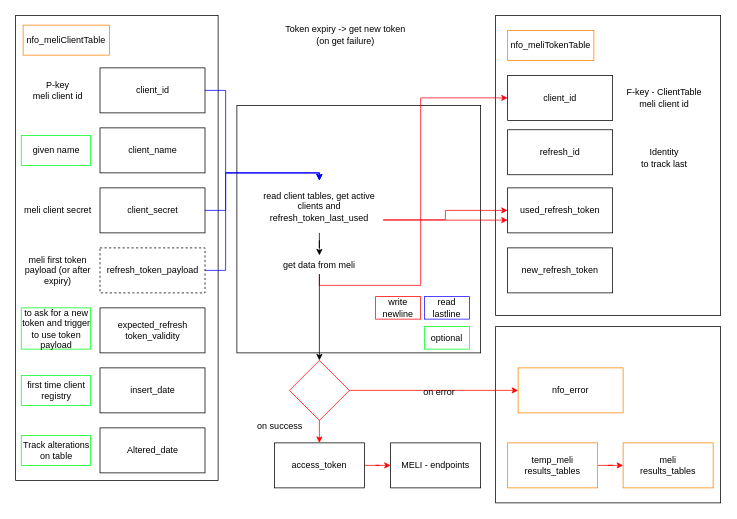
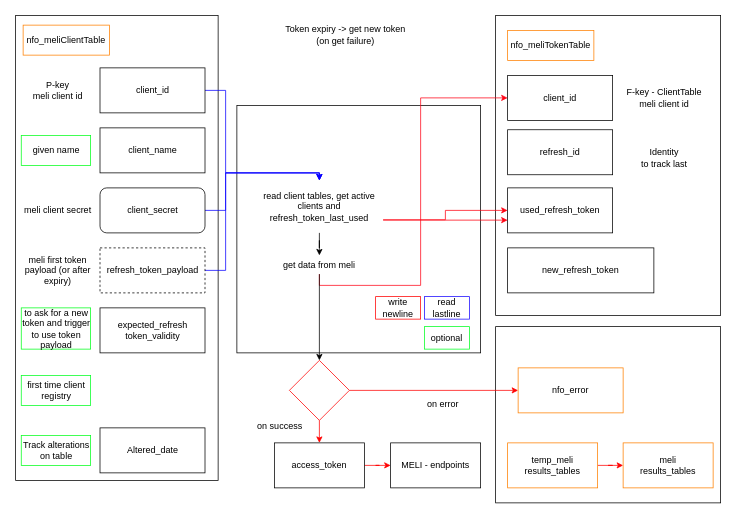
node "client_secret": shape rectangle -> rounded rectangle
node "new_refresh_token": size 105x45 -> 146x45
node "insert_date": removed
node "on error": moved (439, 392) -> (443, 404)
